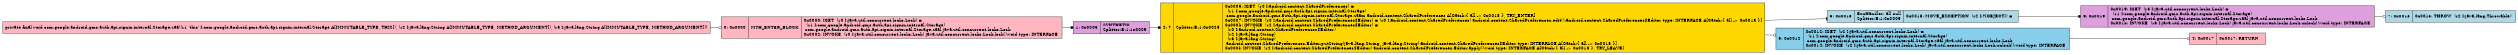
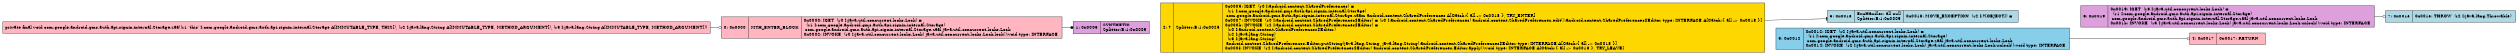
edge "5: 0x0018" -> "6: 0x0019": removed
edge "1: 0x0005" -> "2: ?": removed
node "1: 0x0005": text "Splitter:B:1:1x0005" -> "Splitter:B:1:0x0005"
edge "2: ?" -> "3: 0x0012": removed
